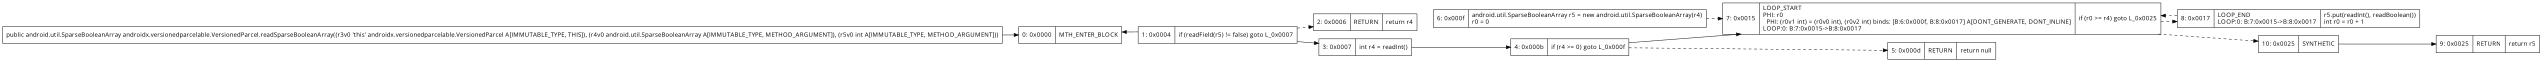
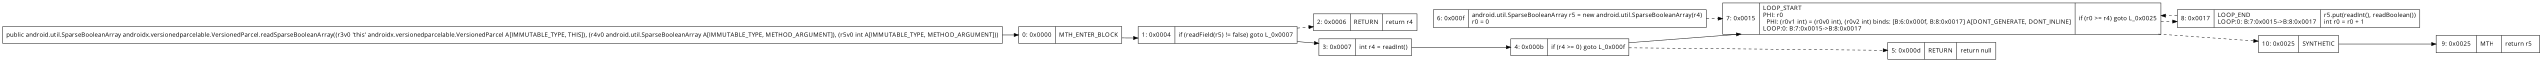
edge "1: 0x0004" -> "0: 0x0000": reversed
node "9: 0x0025": text "RETURN" -> "MTH"
